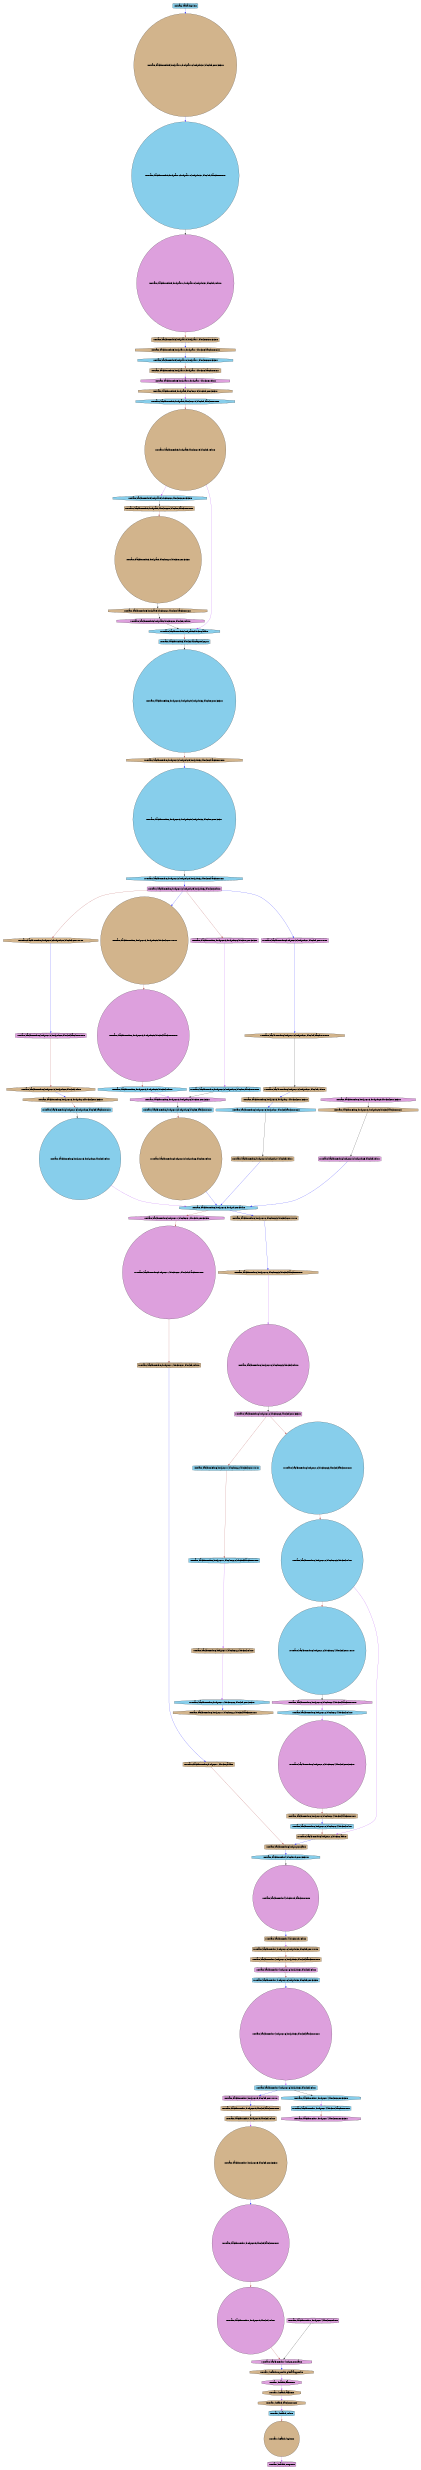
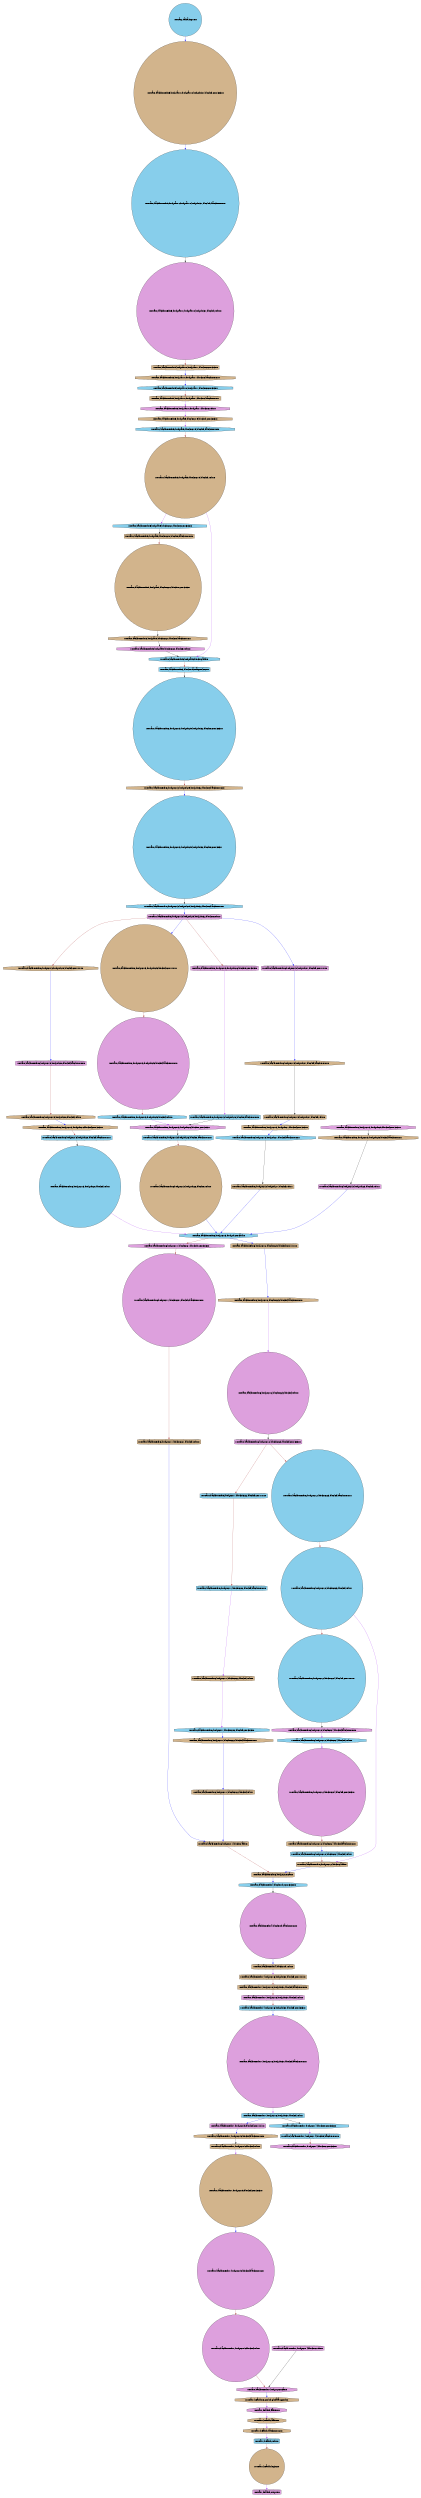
node "root_a_2/tail_a/input_0": shape cylinder -> circle
node "root_a_0/backbone_b_6/body_c_11/block_c_22/block_f/relu_1": added
node "root_a_0/backbone_b_7/body_c_15/block_f/batch_norm_0": shape cylinder -> octagon
